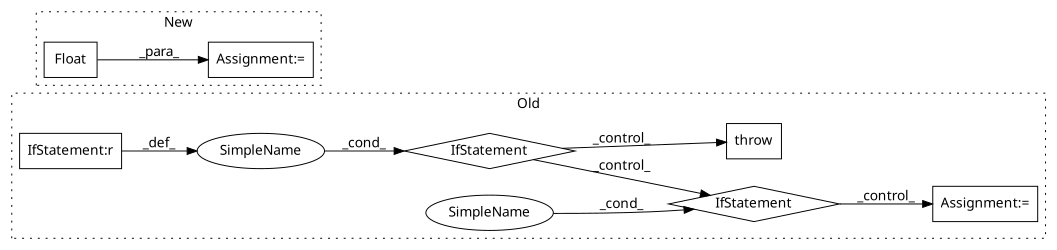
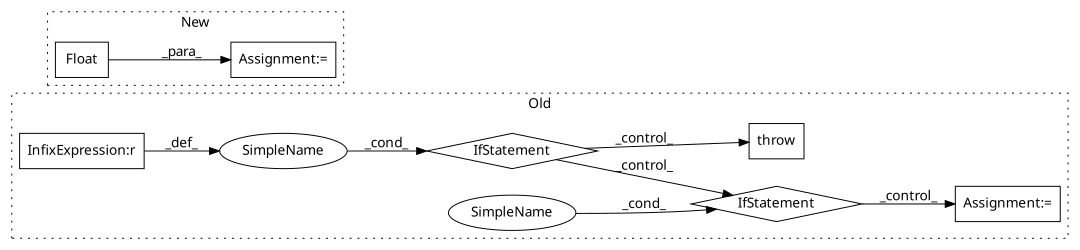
node "IfStatement:r": label "IfStatement:r" -> "InfixExpression:r"
